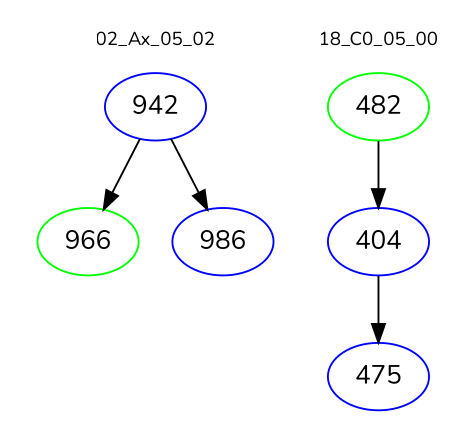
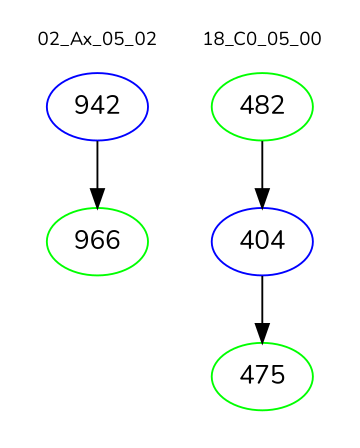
node "986": removed
node "475": color blue -> green
